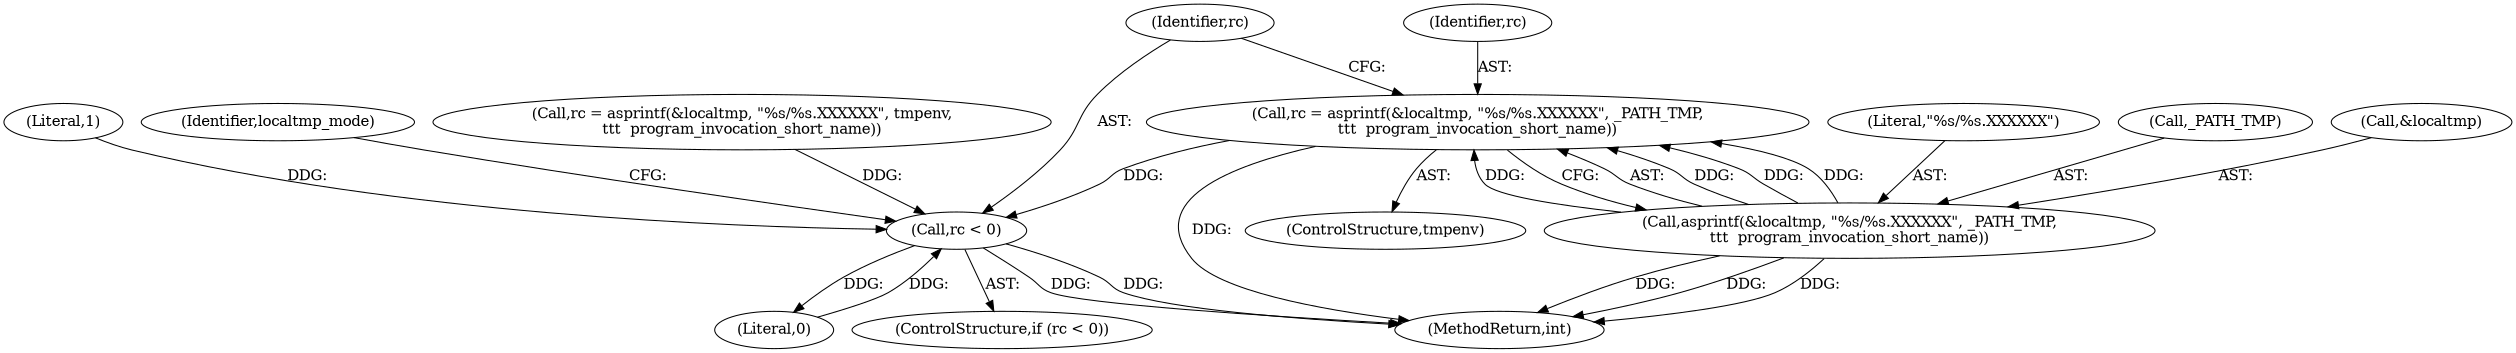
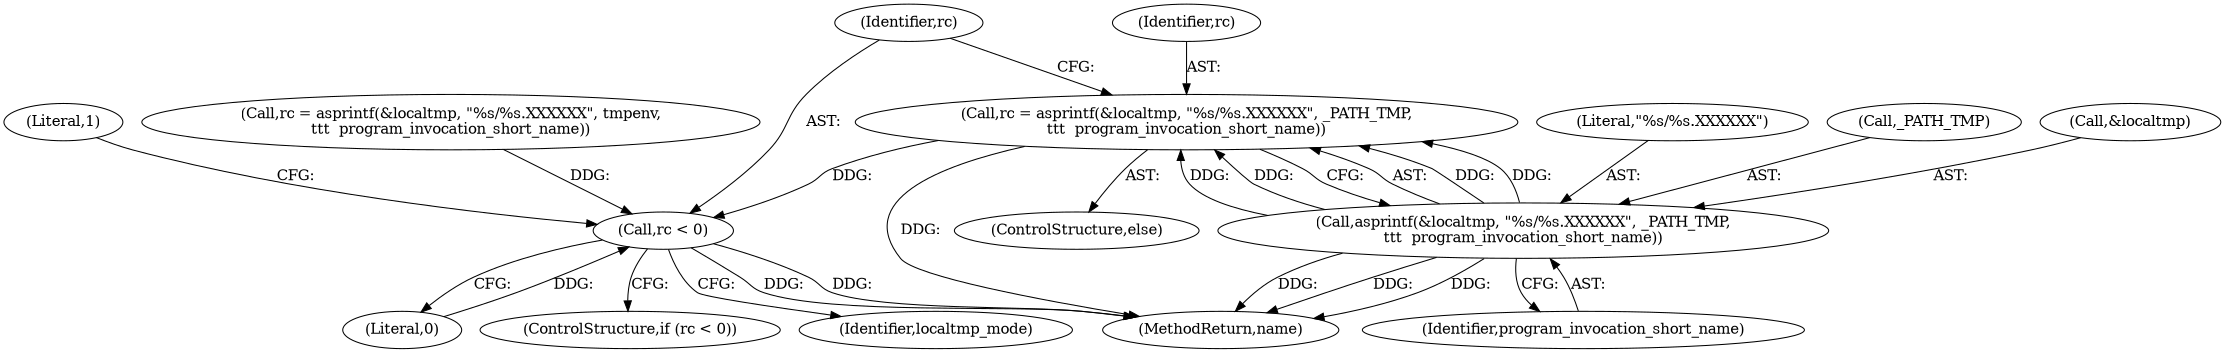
edge "(Literal,1)" -> "(Call,rc < 0)": label "DDG: " -> "CFG: "
edge "(Identifier,localtmp_mode)" -> "(Call,rc < 0)": reversed
node "(ControlStructure,tmpenv)": label "(ControlStructure,tmpenv)" -> "(ControlStructure,else)"
edge "(Call,rc < 0)" -> "(Literal,0)": label "DDG: " -> "CFG: "
edge "(Call,rc < 0)" -> "(ControlStructure,if (rc < 0))": label "AST: " -> "CFG: "
node "(MethodReturn,int)": label "(MethodReturn,int)" -> "(MethodReturn,name)"
node "(Identifier,program_invocation_short_name)": added
